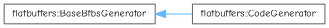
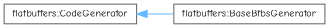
edge "flatbuffers::CodeGenerator" -> "flatbuffers::BaseBfbsGenerator": reversed
